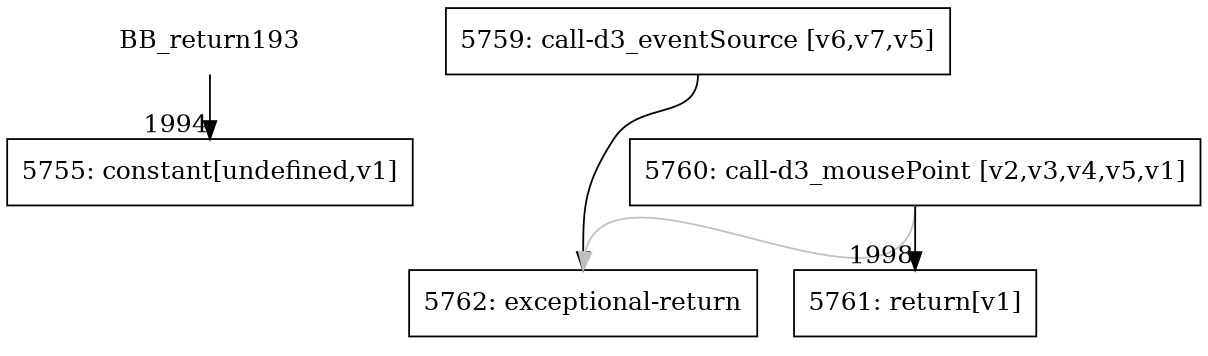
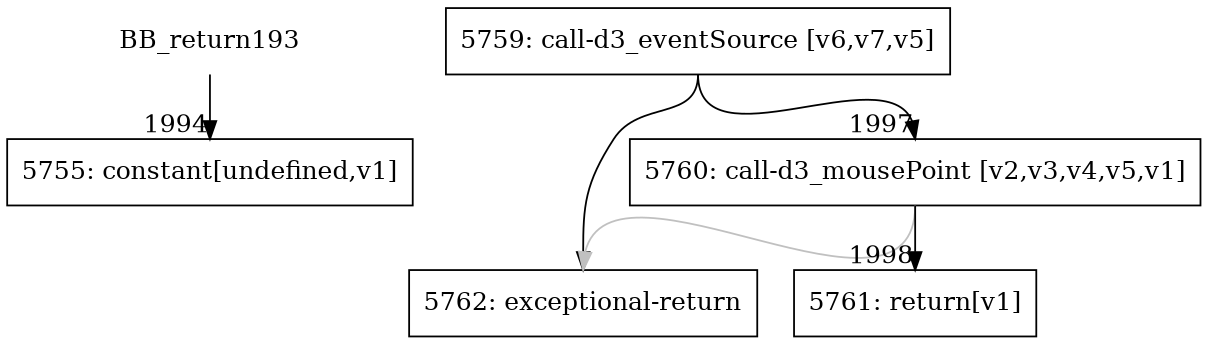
edge "5759: call-d3_eventSource [v6,v7,v5]" -> "5760: call-d3_mousePoint [v2,v3,v4,v5,v1]": added
